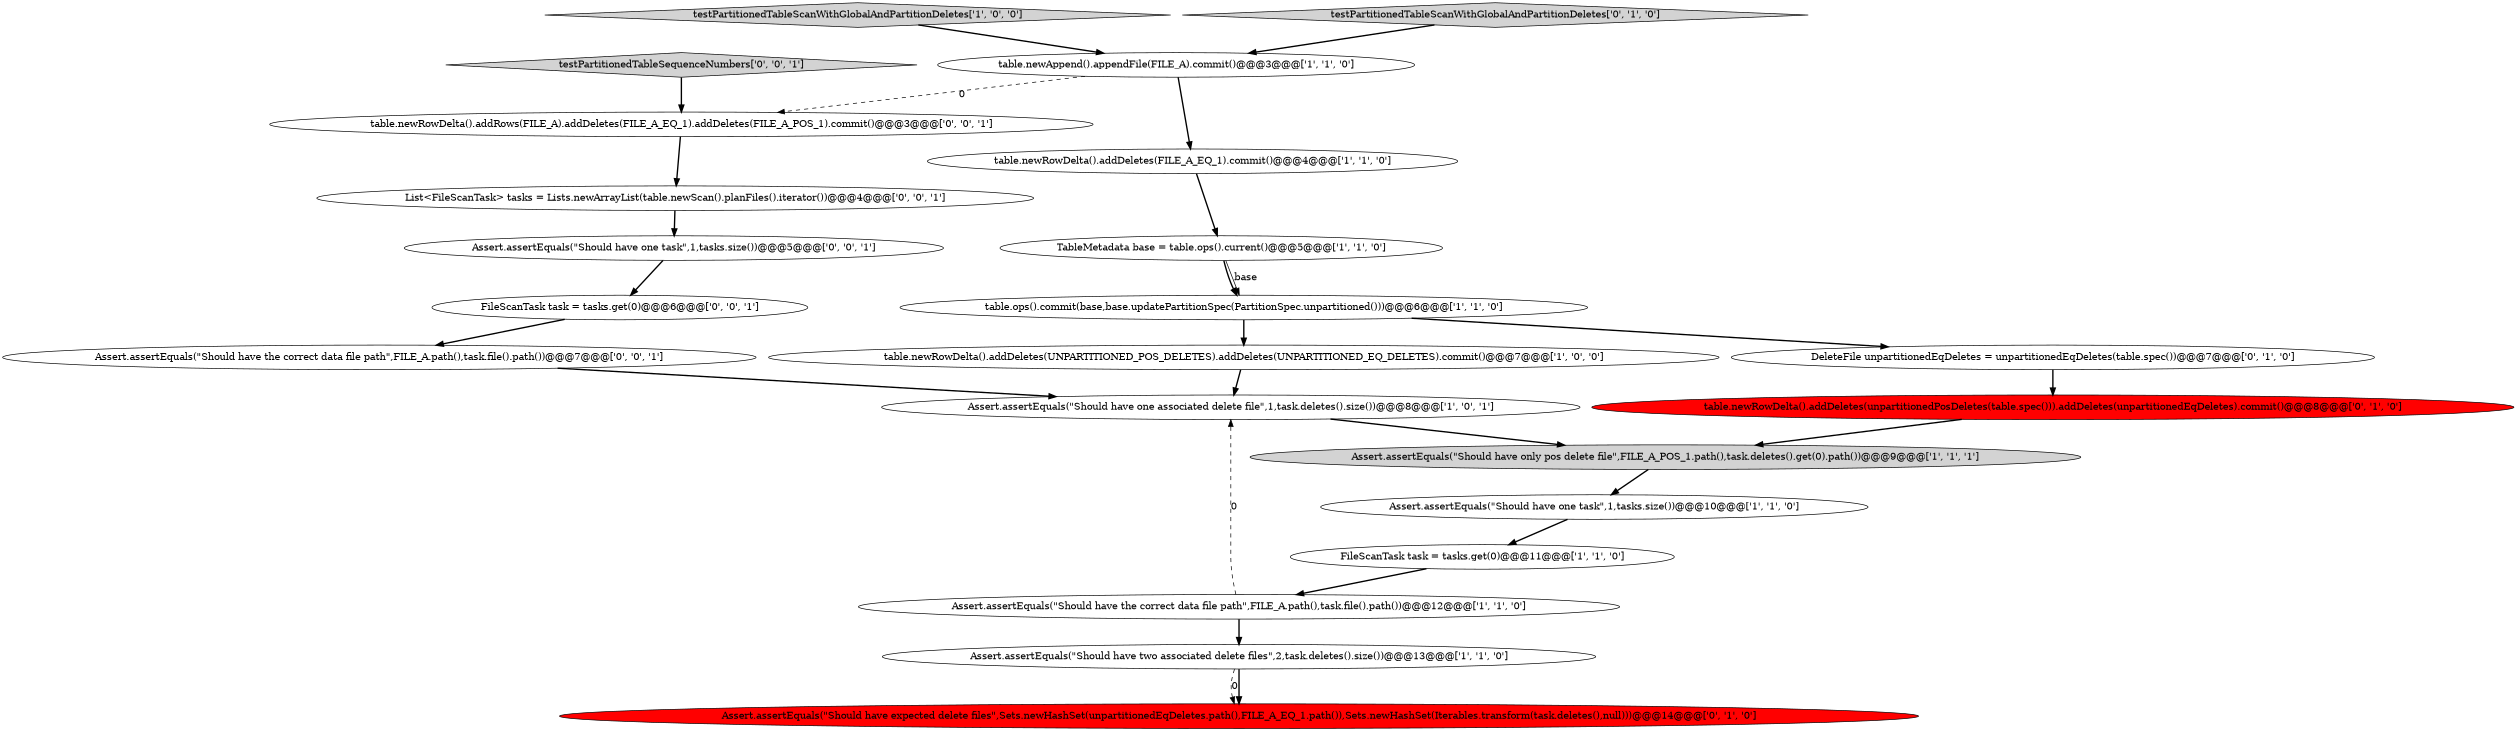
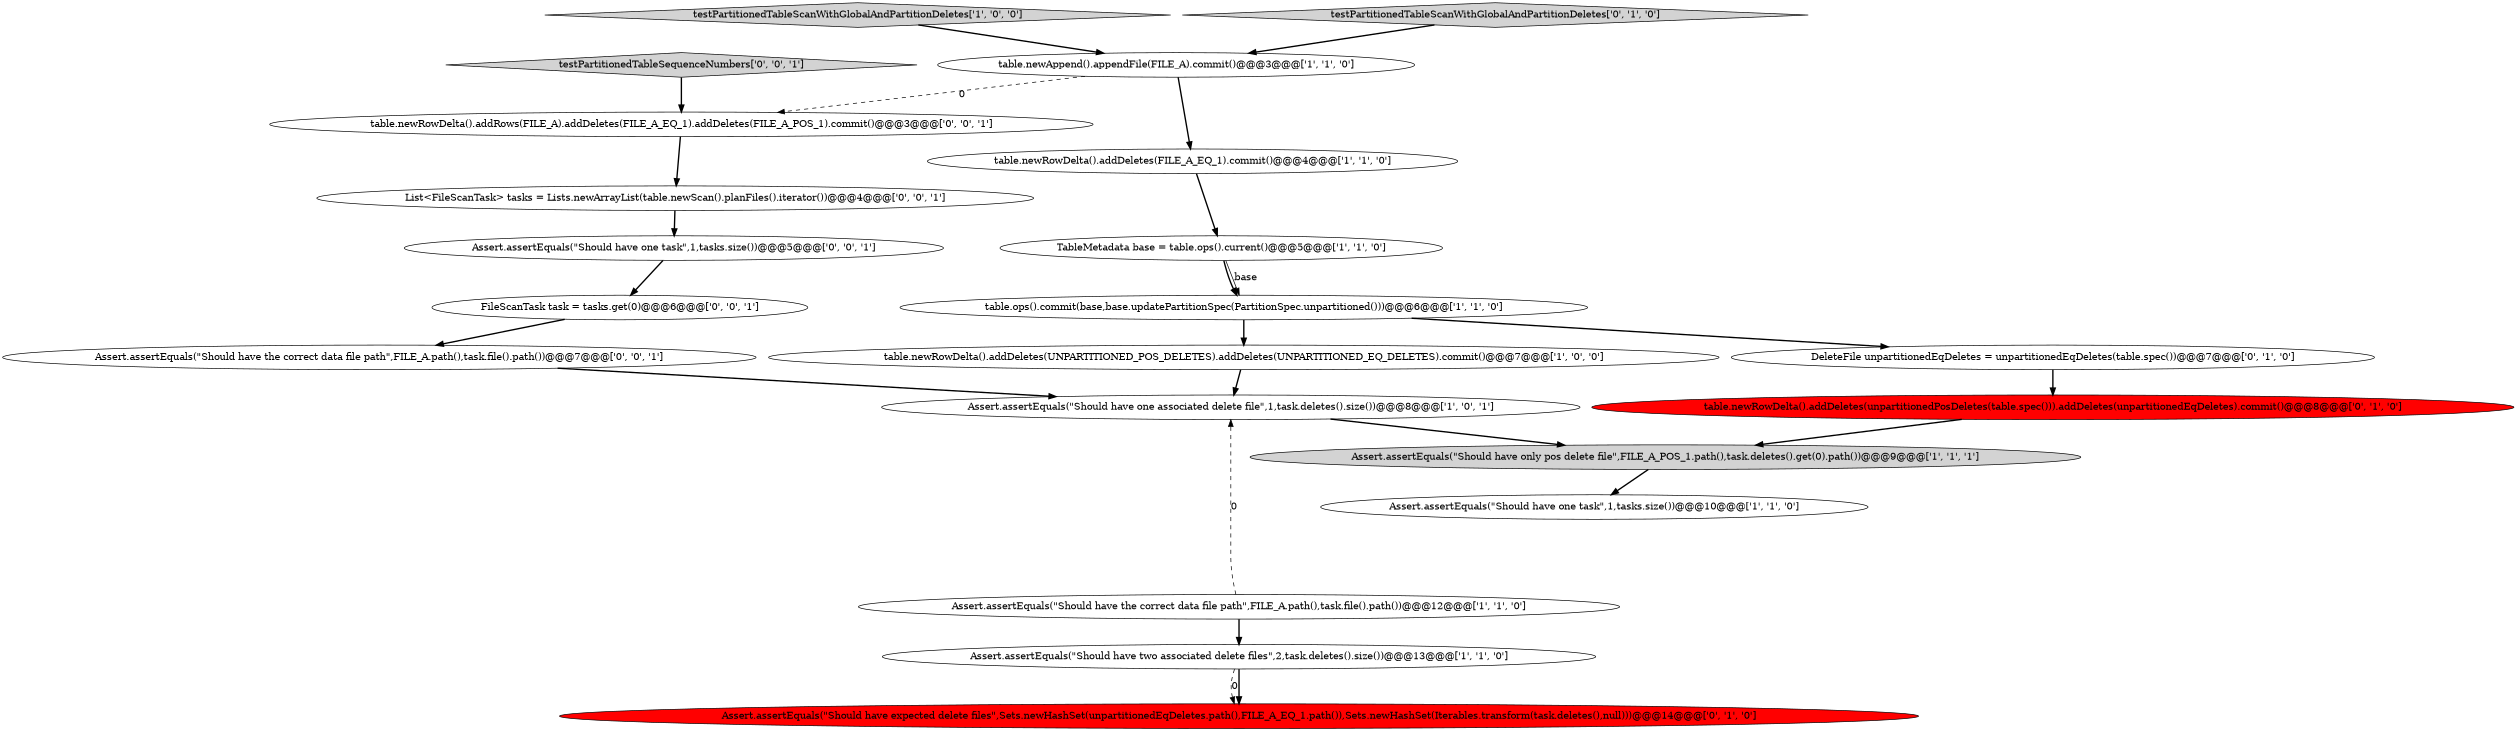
node "FileScanTask task = tasks.get(0)@@@11@@@['1', '1', '0']": removed
